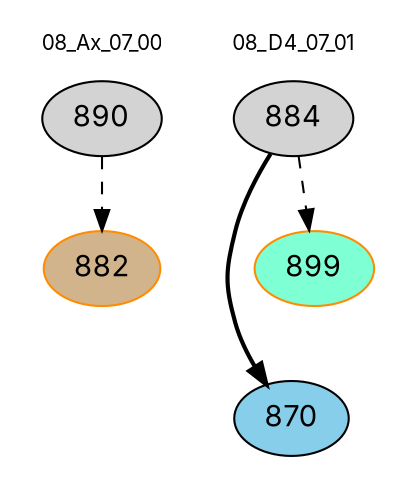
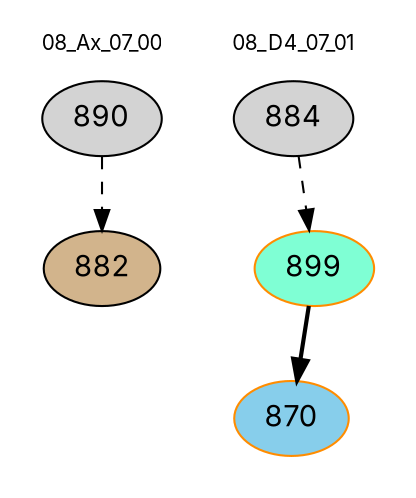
edge "884" -> "870": now "899" -> "870"
node "882": color darkorange -> black
node "870": color black -> darkorange
